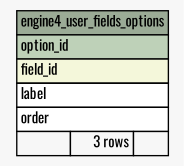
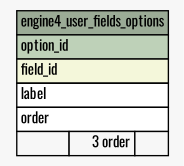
node "engine4_user_fields_options": text "3 rows" -> "3 order"
